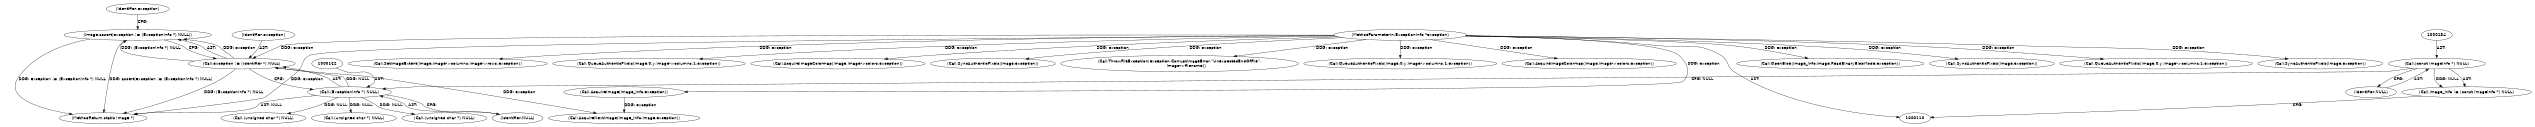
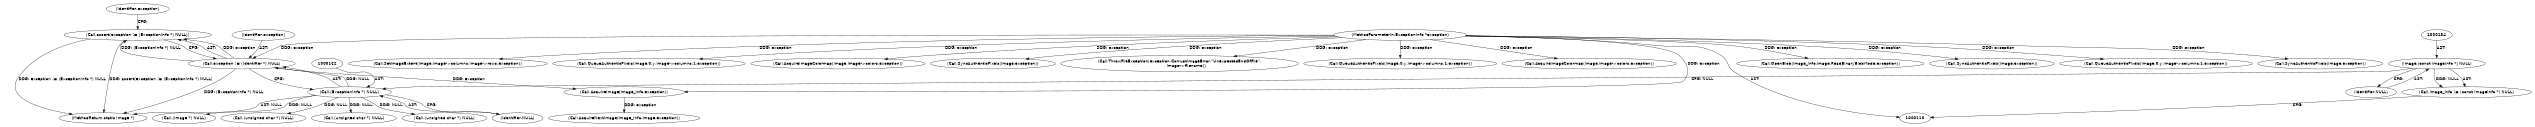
node "(Image,assert(exception != (ExceptionInfo *) NULL))": label "(Image,assert(exception != (ExceptionInfo *) NULL))" -> "(Call,assert(exception != (ExceptionInfo *) NULL))"
edge "(MethodParameterIn,ExceptionInfo *exception)" -> "(MethodReturn,static Image *)": removed, label "DDG: exception"
node "(Call,(const ImageInfo *) NULL)": label "(Call,(const ImageInfo *) NULL)" -> "(Image,(const ImageInfo *) NULL)"
edge "(Call,exception != (Identifier *) NULL)" -> "(Call,AcquireNextImage(image_info,image,exception))": now "(Call,exception != (Identifier *) NULL)" -> "(Call,AcquireImage(image_info,exception))"
node "(Call,(Image *) NULL)": added
